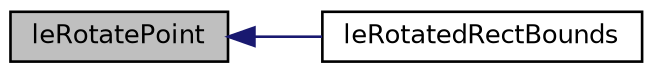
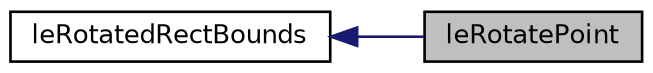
edge "leRotatedRectBounds" -> "leRotatePoint": reversed
